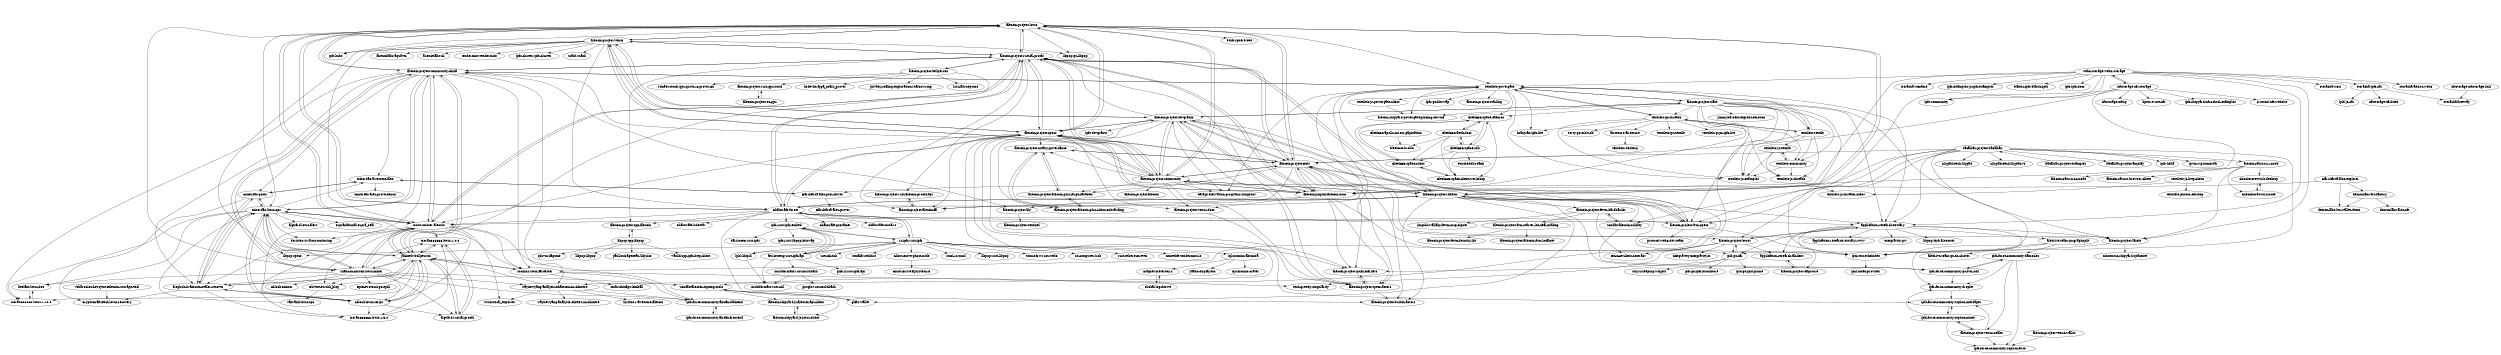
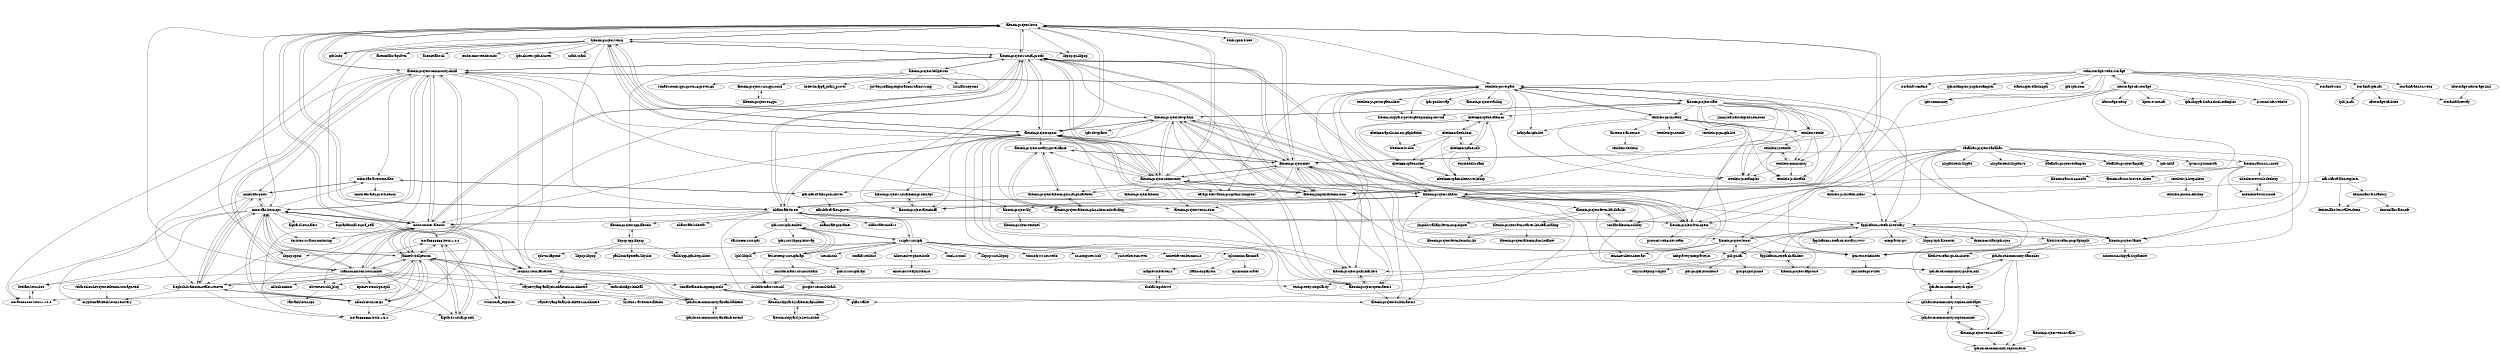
node "berty/go-orbit-db": removed
edge "bacalhau-project/examples" -> "bacalhau-project/bacalhau": reversed
node "TheDiscordian/ipfs-sync": added
edge "vanvank/lotus-ops" -> "minerdao/lotus-ops": now "s0nik42/lotus-farcaster" -> "minerdao/lotus-ops"
edge "waynewyang/analysis-of-filecoin-in-Chinese" -> "twosson/fil_exporter": now "jackoelv/bellperson" -> "twosson/fil_exporter"
